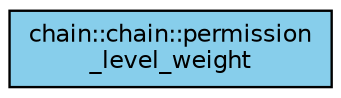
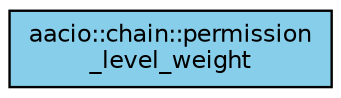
node "chain::chain::permission _level_weight": label "chain::chain::permission _level_weight" -> "aacio::chain::permission _level_weight"
